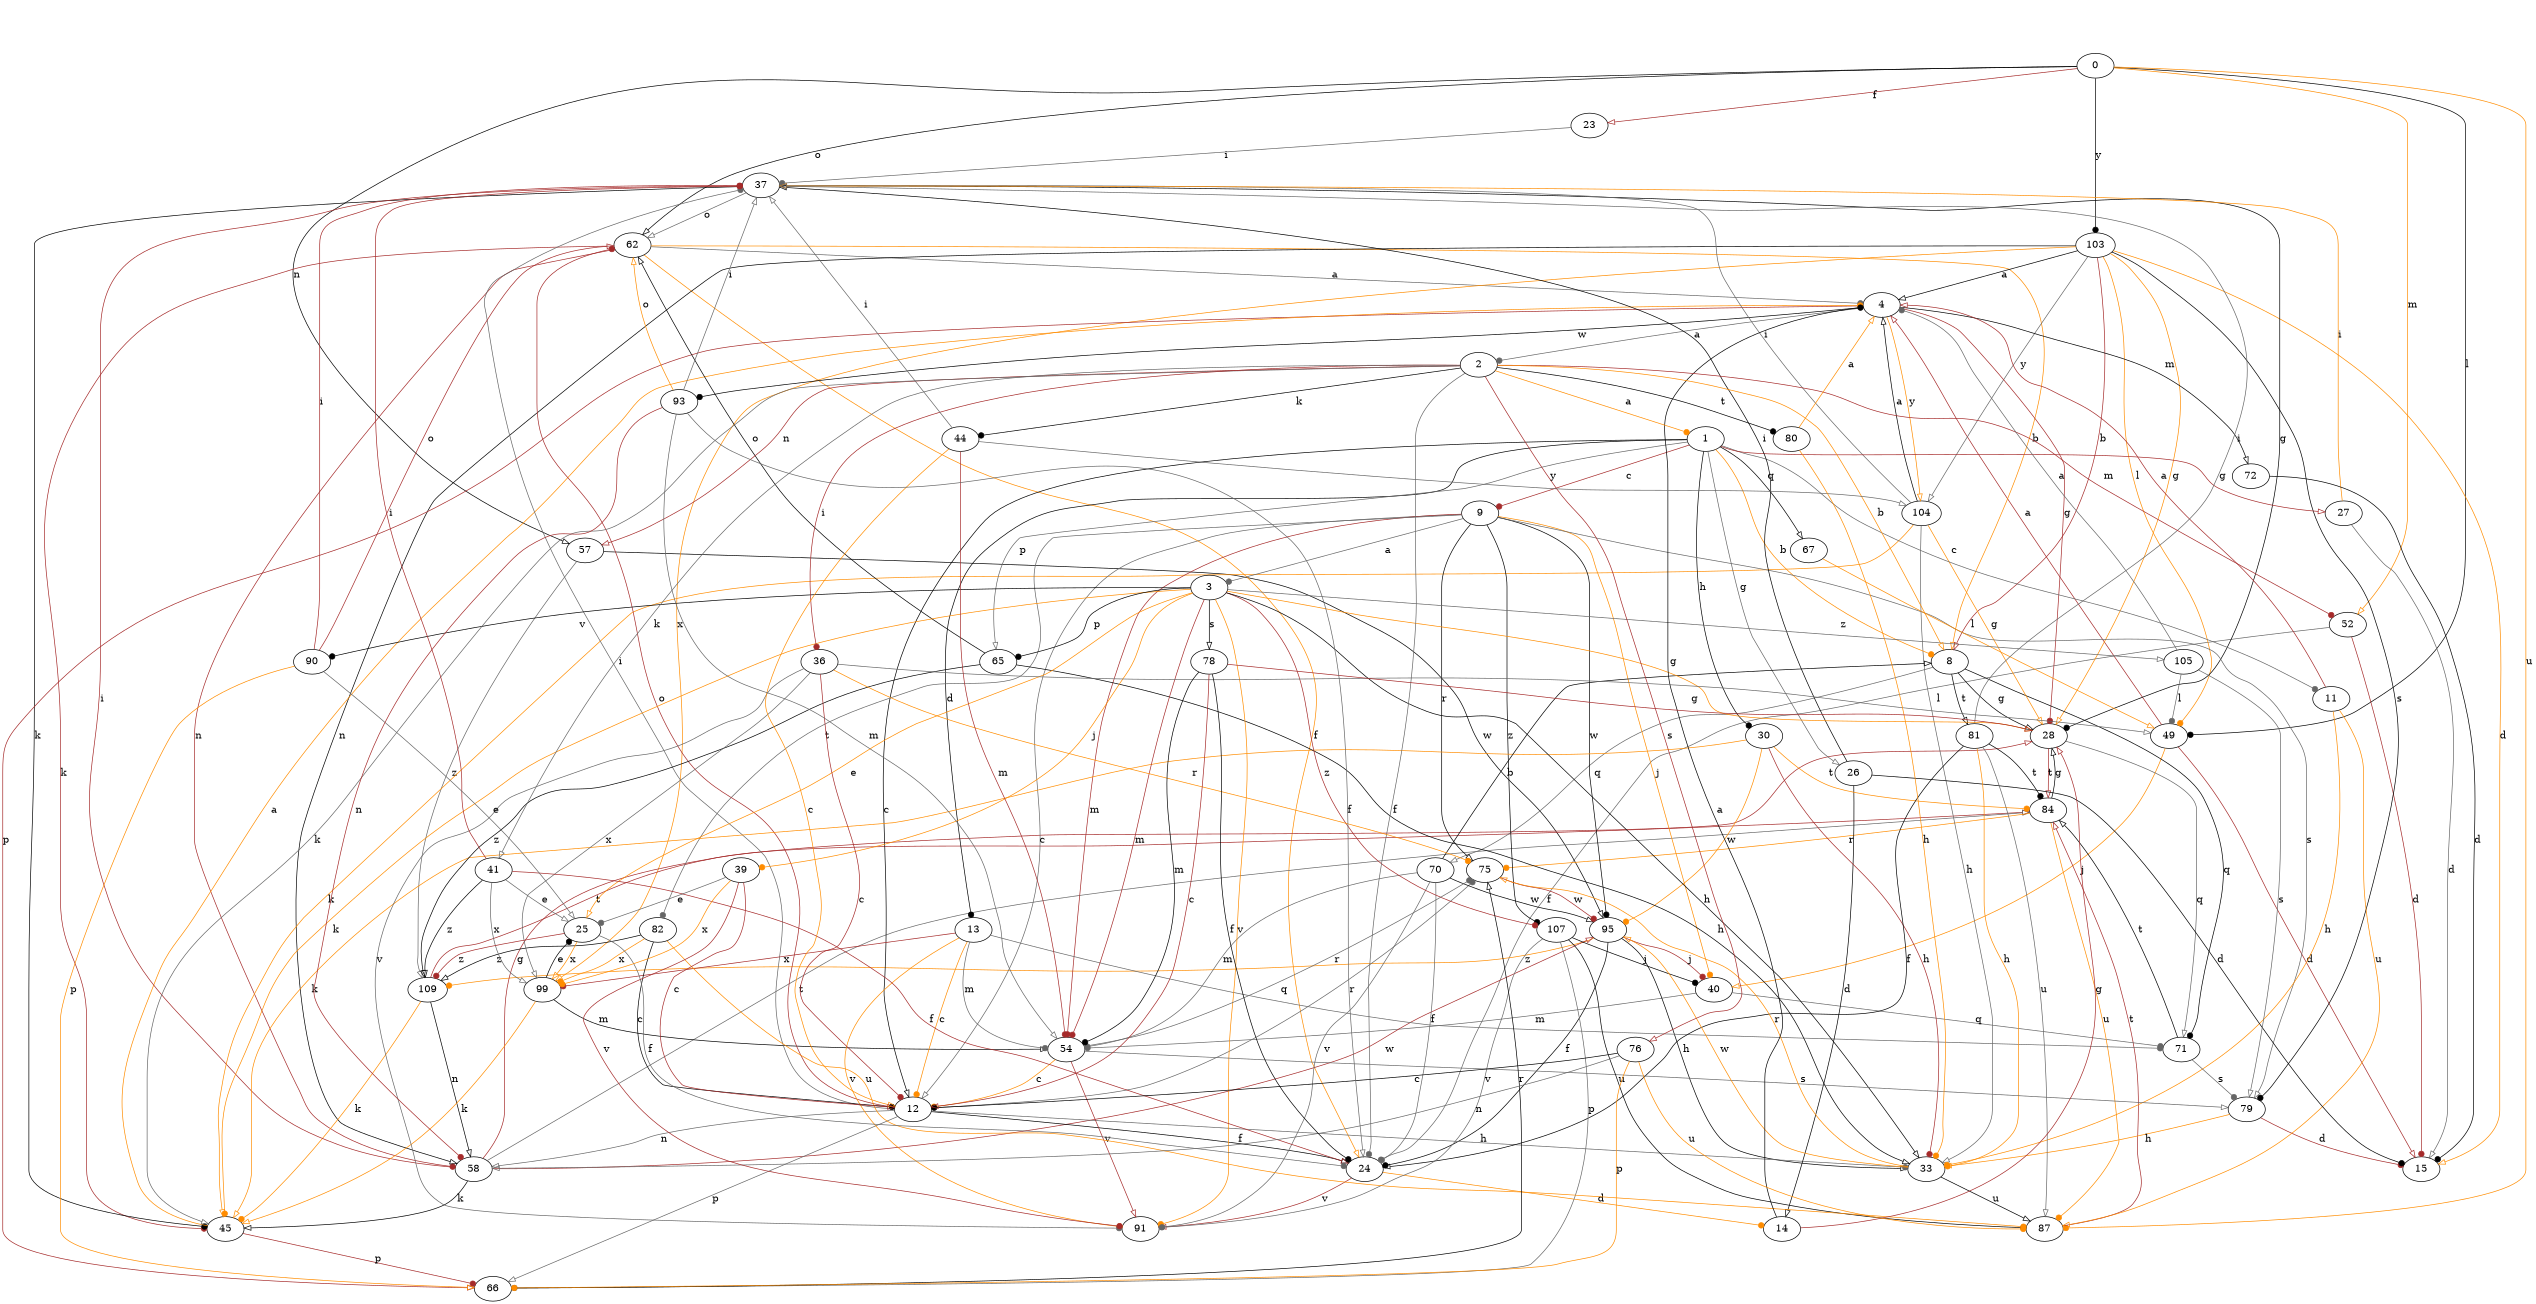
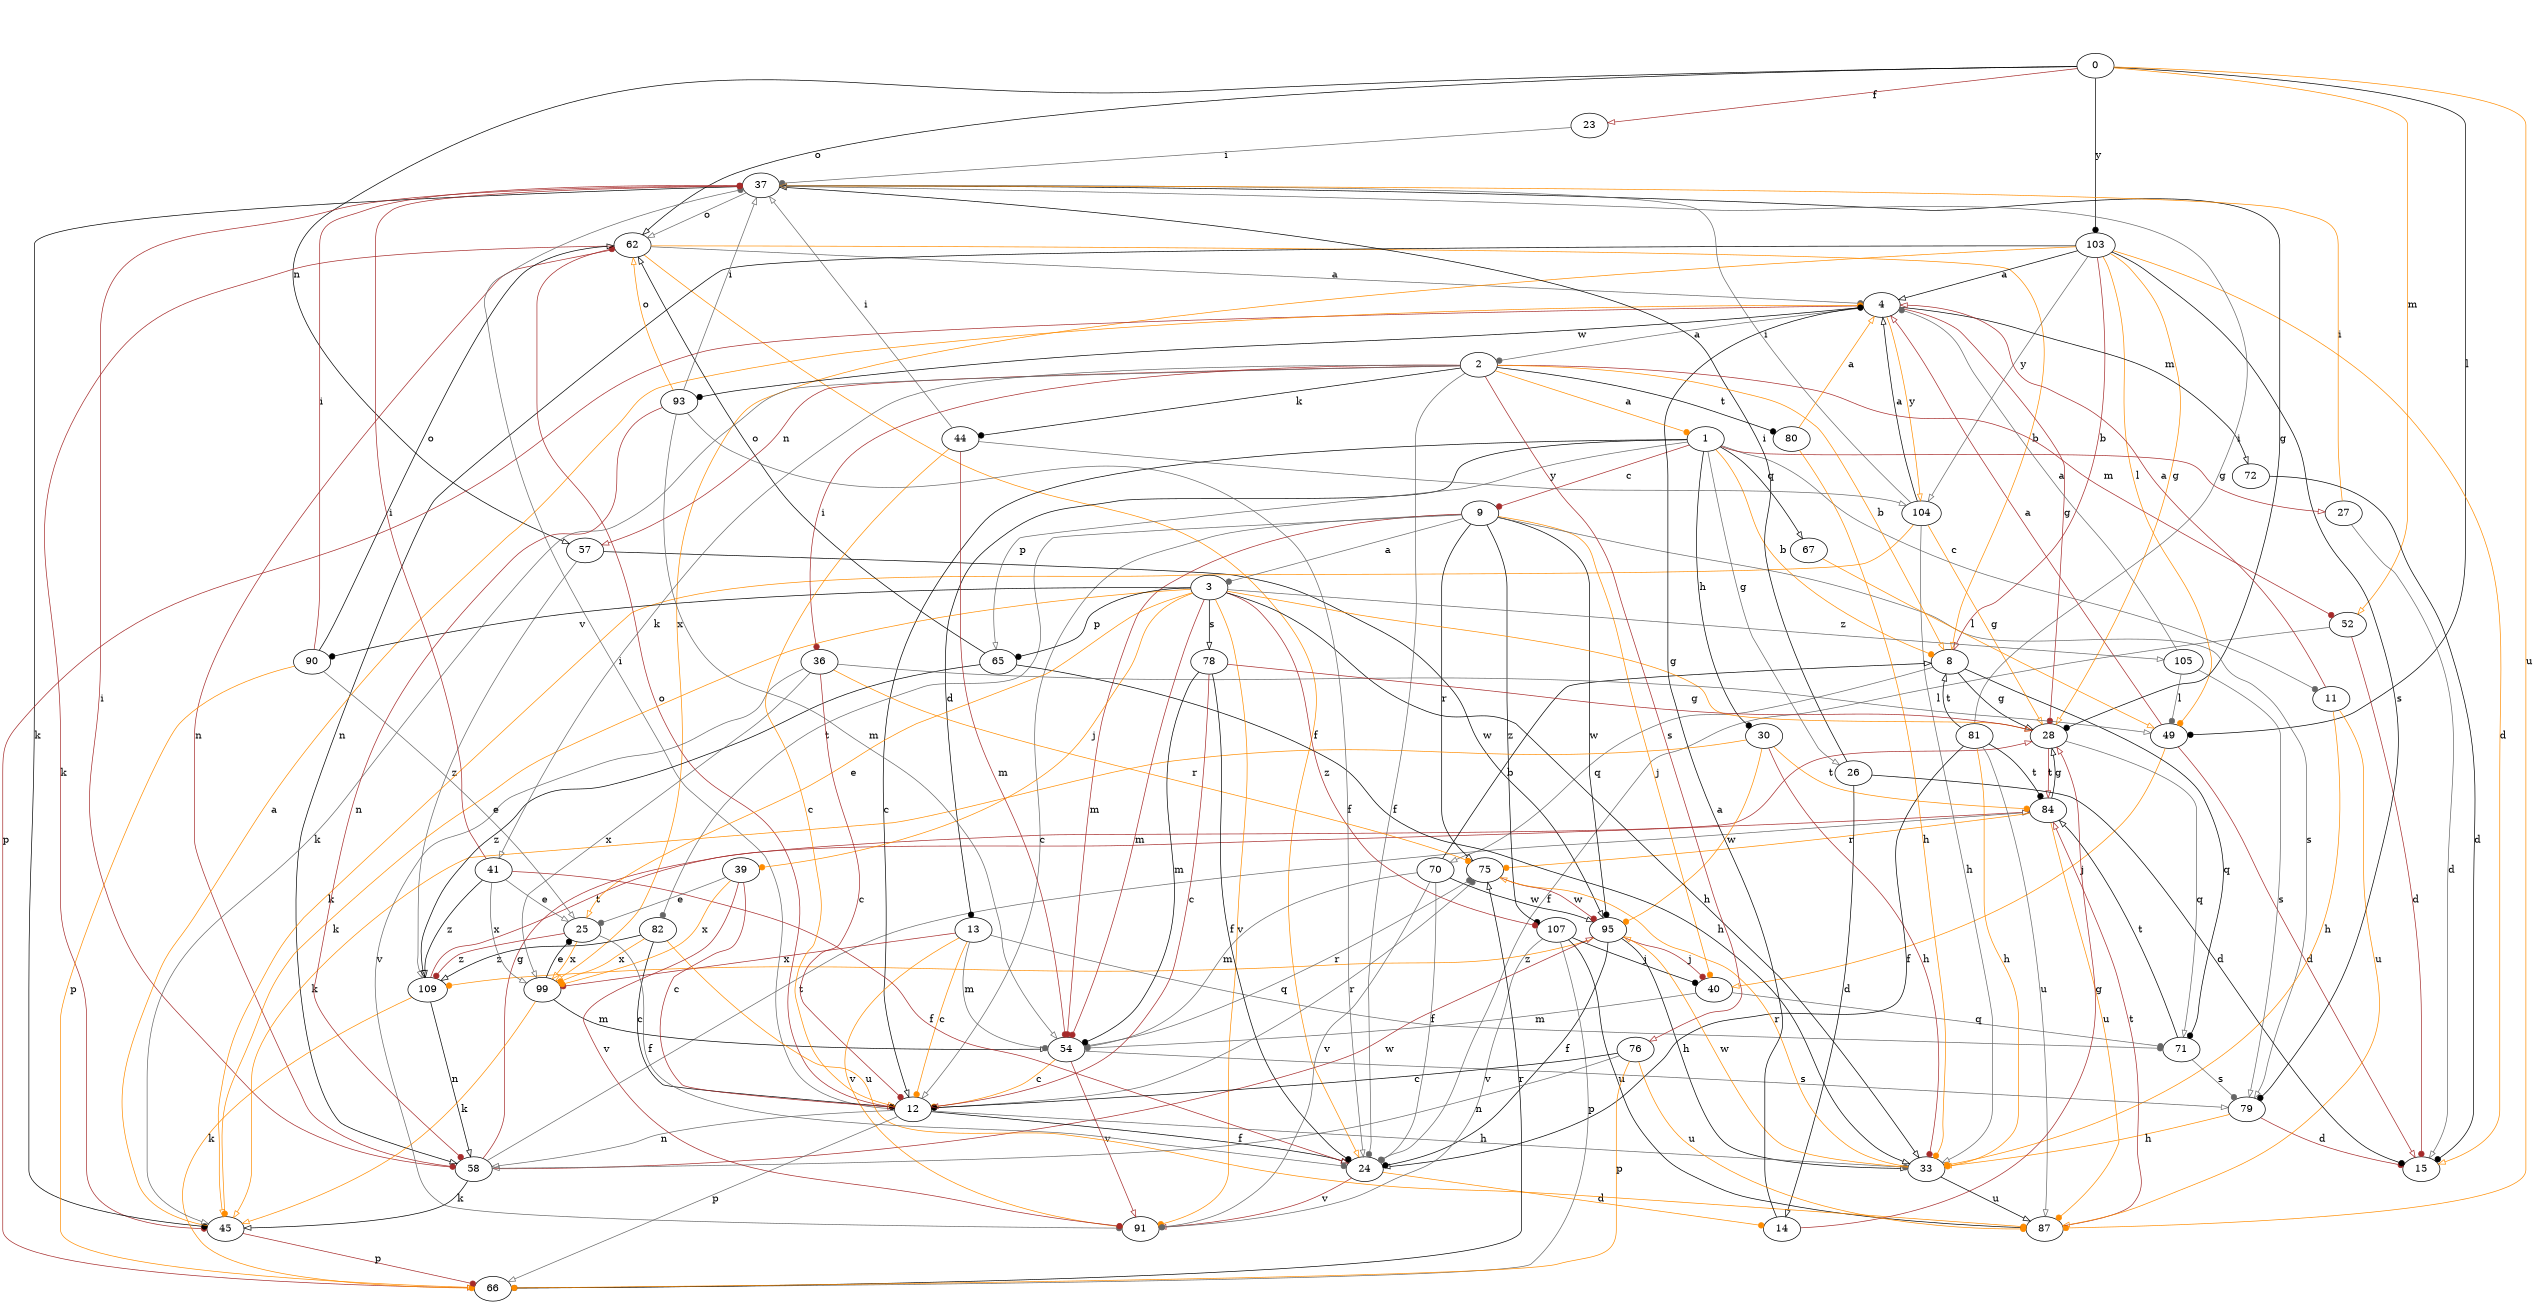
edge "90" -> "62": color brown -> black
edge "8" -> "81": reversed
edge "109" -> "45": now "109" -> "66"
